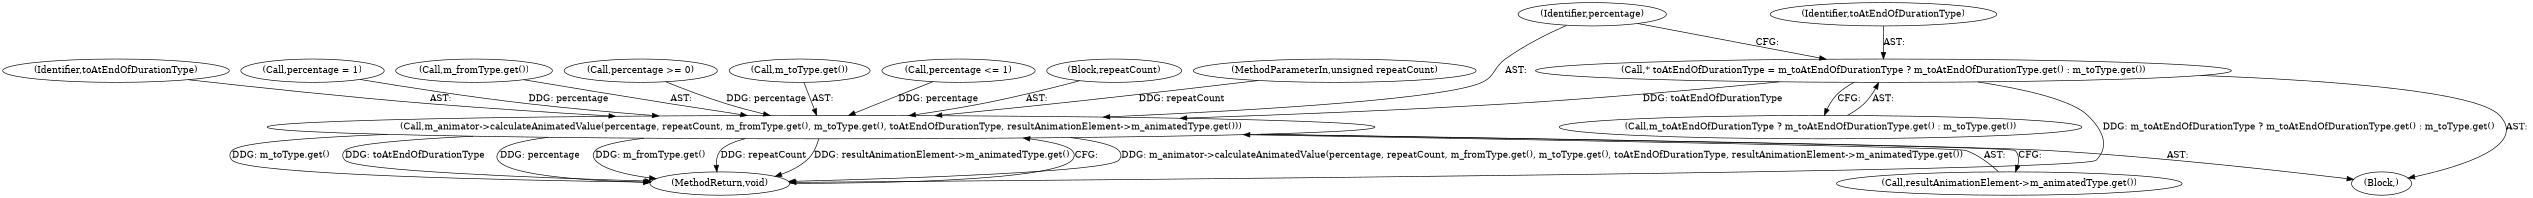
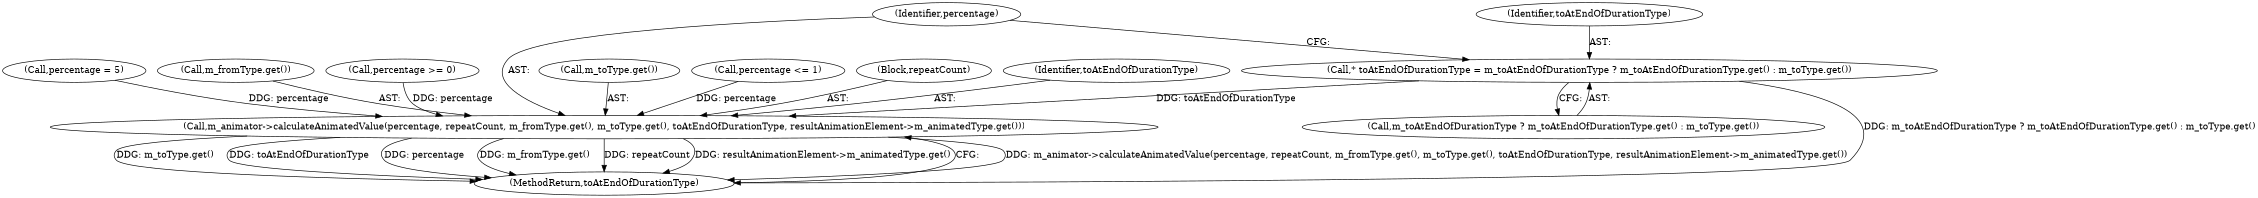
node "(Call,percentage = 1)": label "(Call,percentage = 1)" -> "(Call,percentage = 5)"
node "(MethodParameterIn,unsigned repeatCount)": removed
node "(MethodReturn,void)": label "(MethodReturn,void)" -> "(MethodReturn,toAtEndOfDurationType)"
node "(Call,resultAnimationElement->m_animatedType.get())": removed
node "(Block,)": removed
